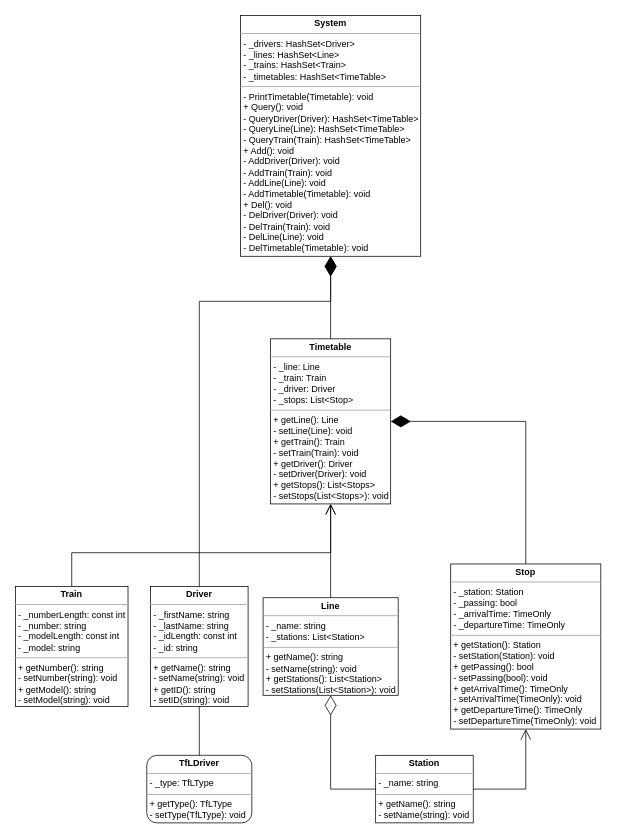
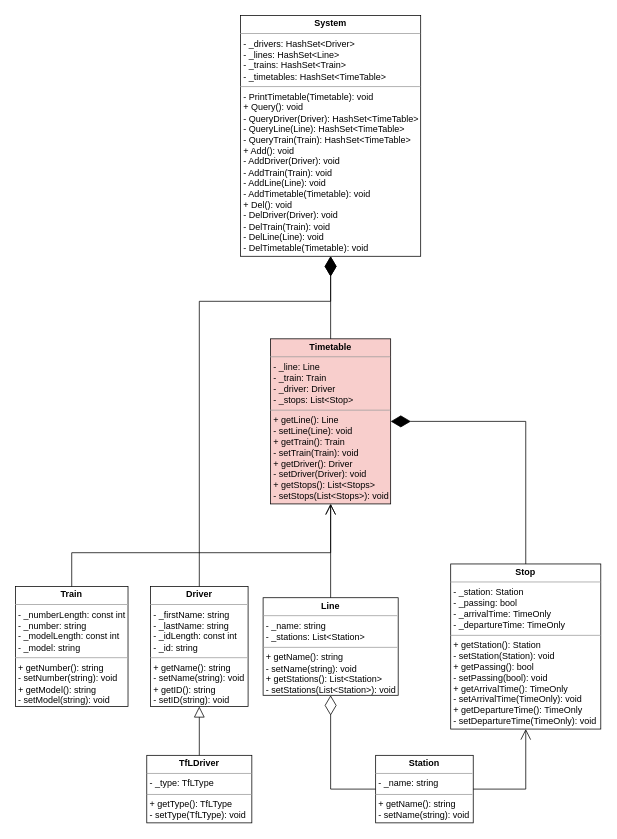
node "Timetable - _line: Line - _train: Train - _driver: Driver - _stops: List<Stop> + getLine(): Line - setLine(Line): void + getTrain(): Train - setTrain(Train): void + getDriver(): Driver - setDriver(Driver): void + getStops(): List<Stops> - setStops(List<Stops>): void": fillcolor #ffffff -> #f8cecc
edge "Driver - _firstName: string - _lastName: string - _idLength: const int - _id: string + getName(): string - setName(string): void + getID(): string - setID(string): void" -- "TfLDriver - _type: TfLType + getType(): TfLType - setType(TfLType): void": arrowhead none -> block
node "TfLDriver - _type: TfLType + getType(): TfLType - setType(TfLType): void": shape rounded rectangle -> rectangle
